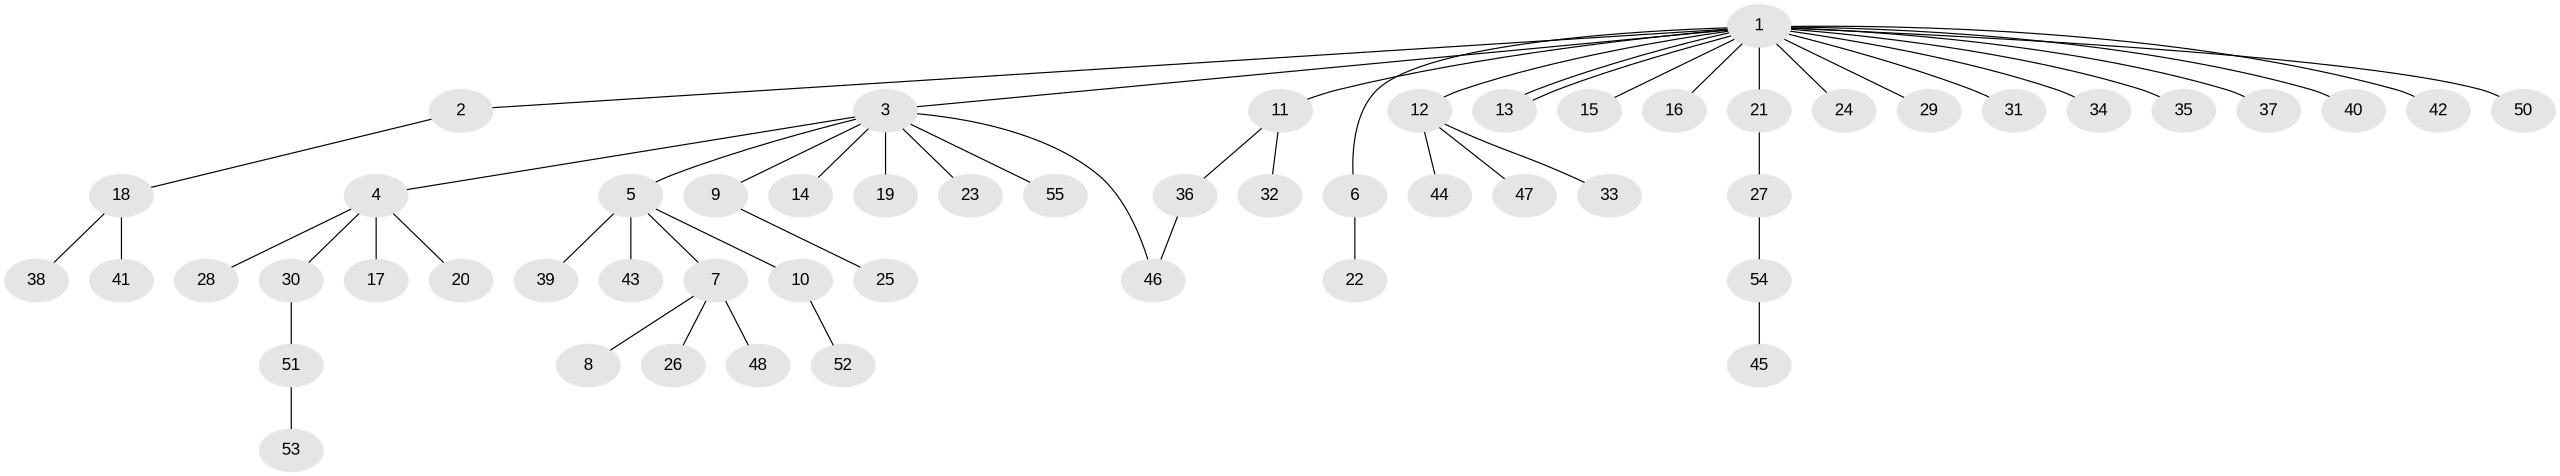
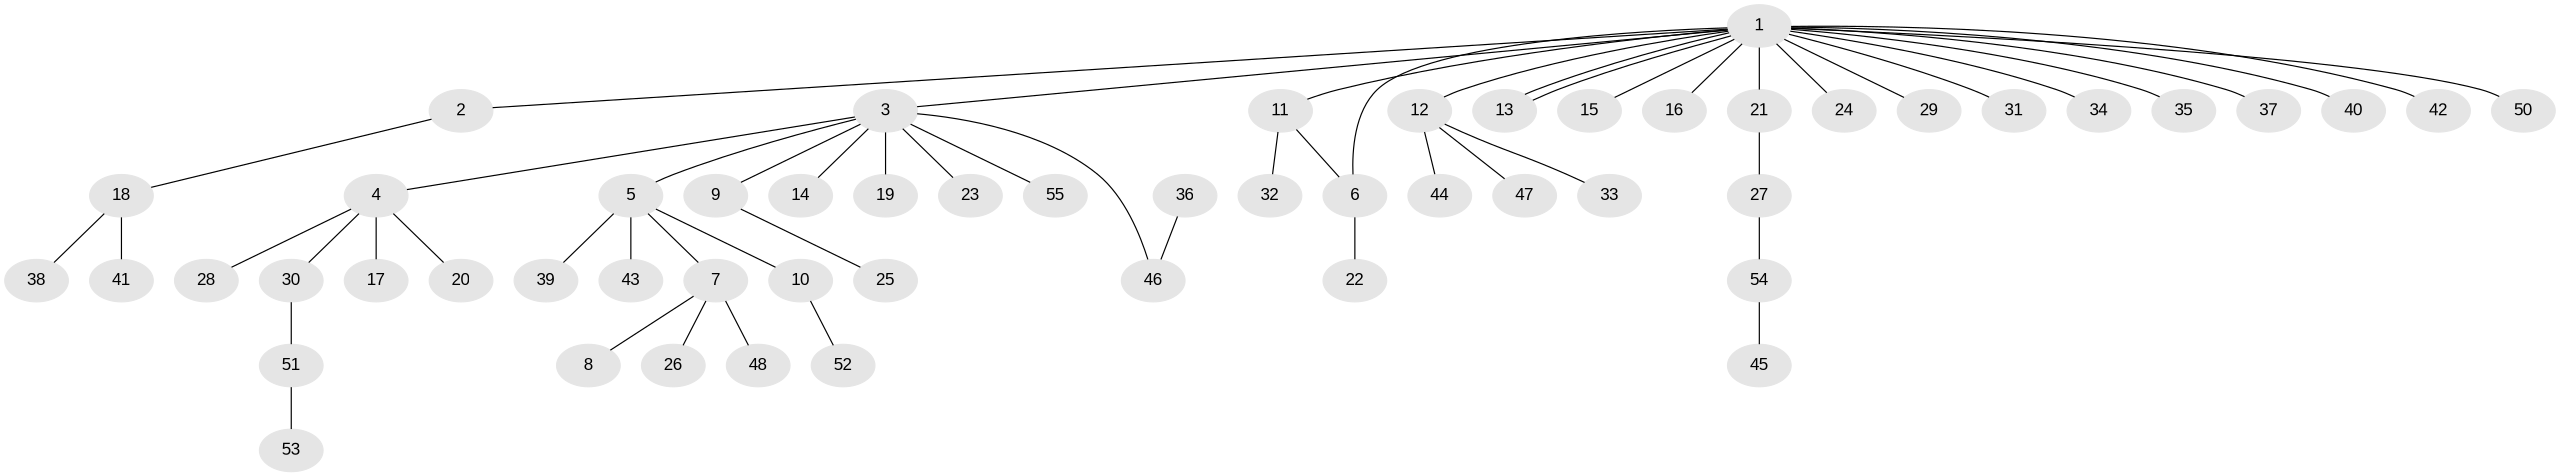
edge "11" -- "36": now "11" -- "6"
